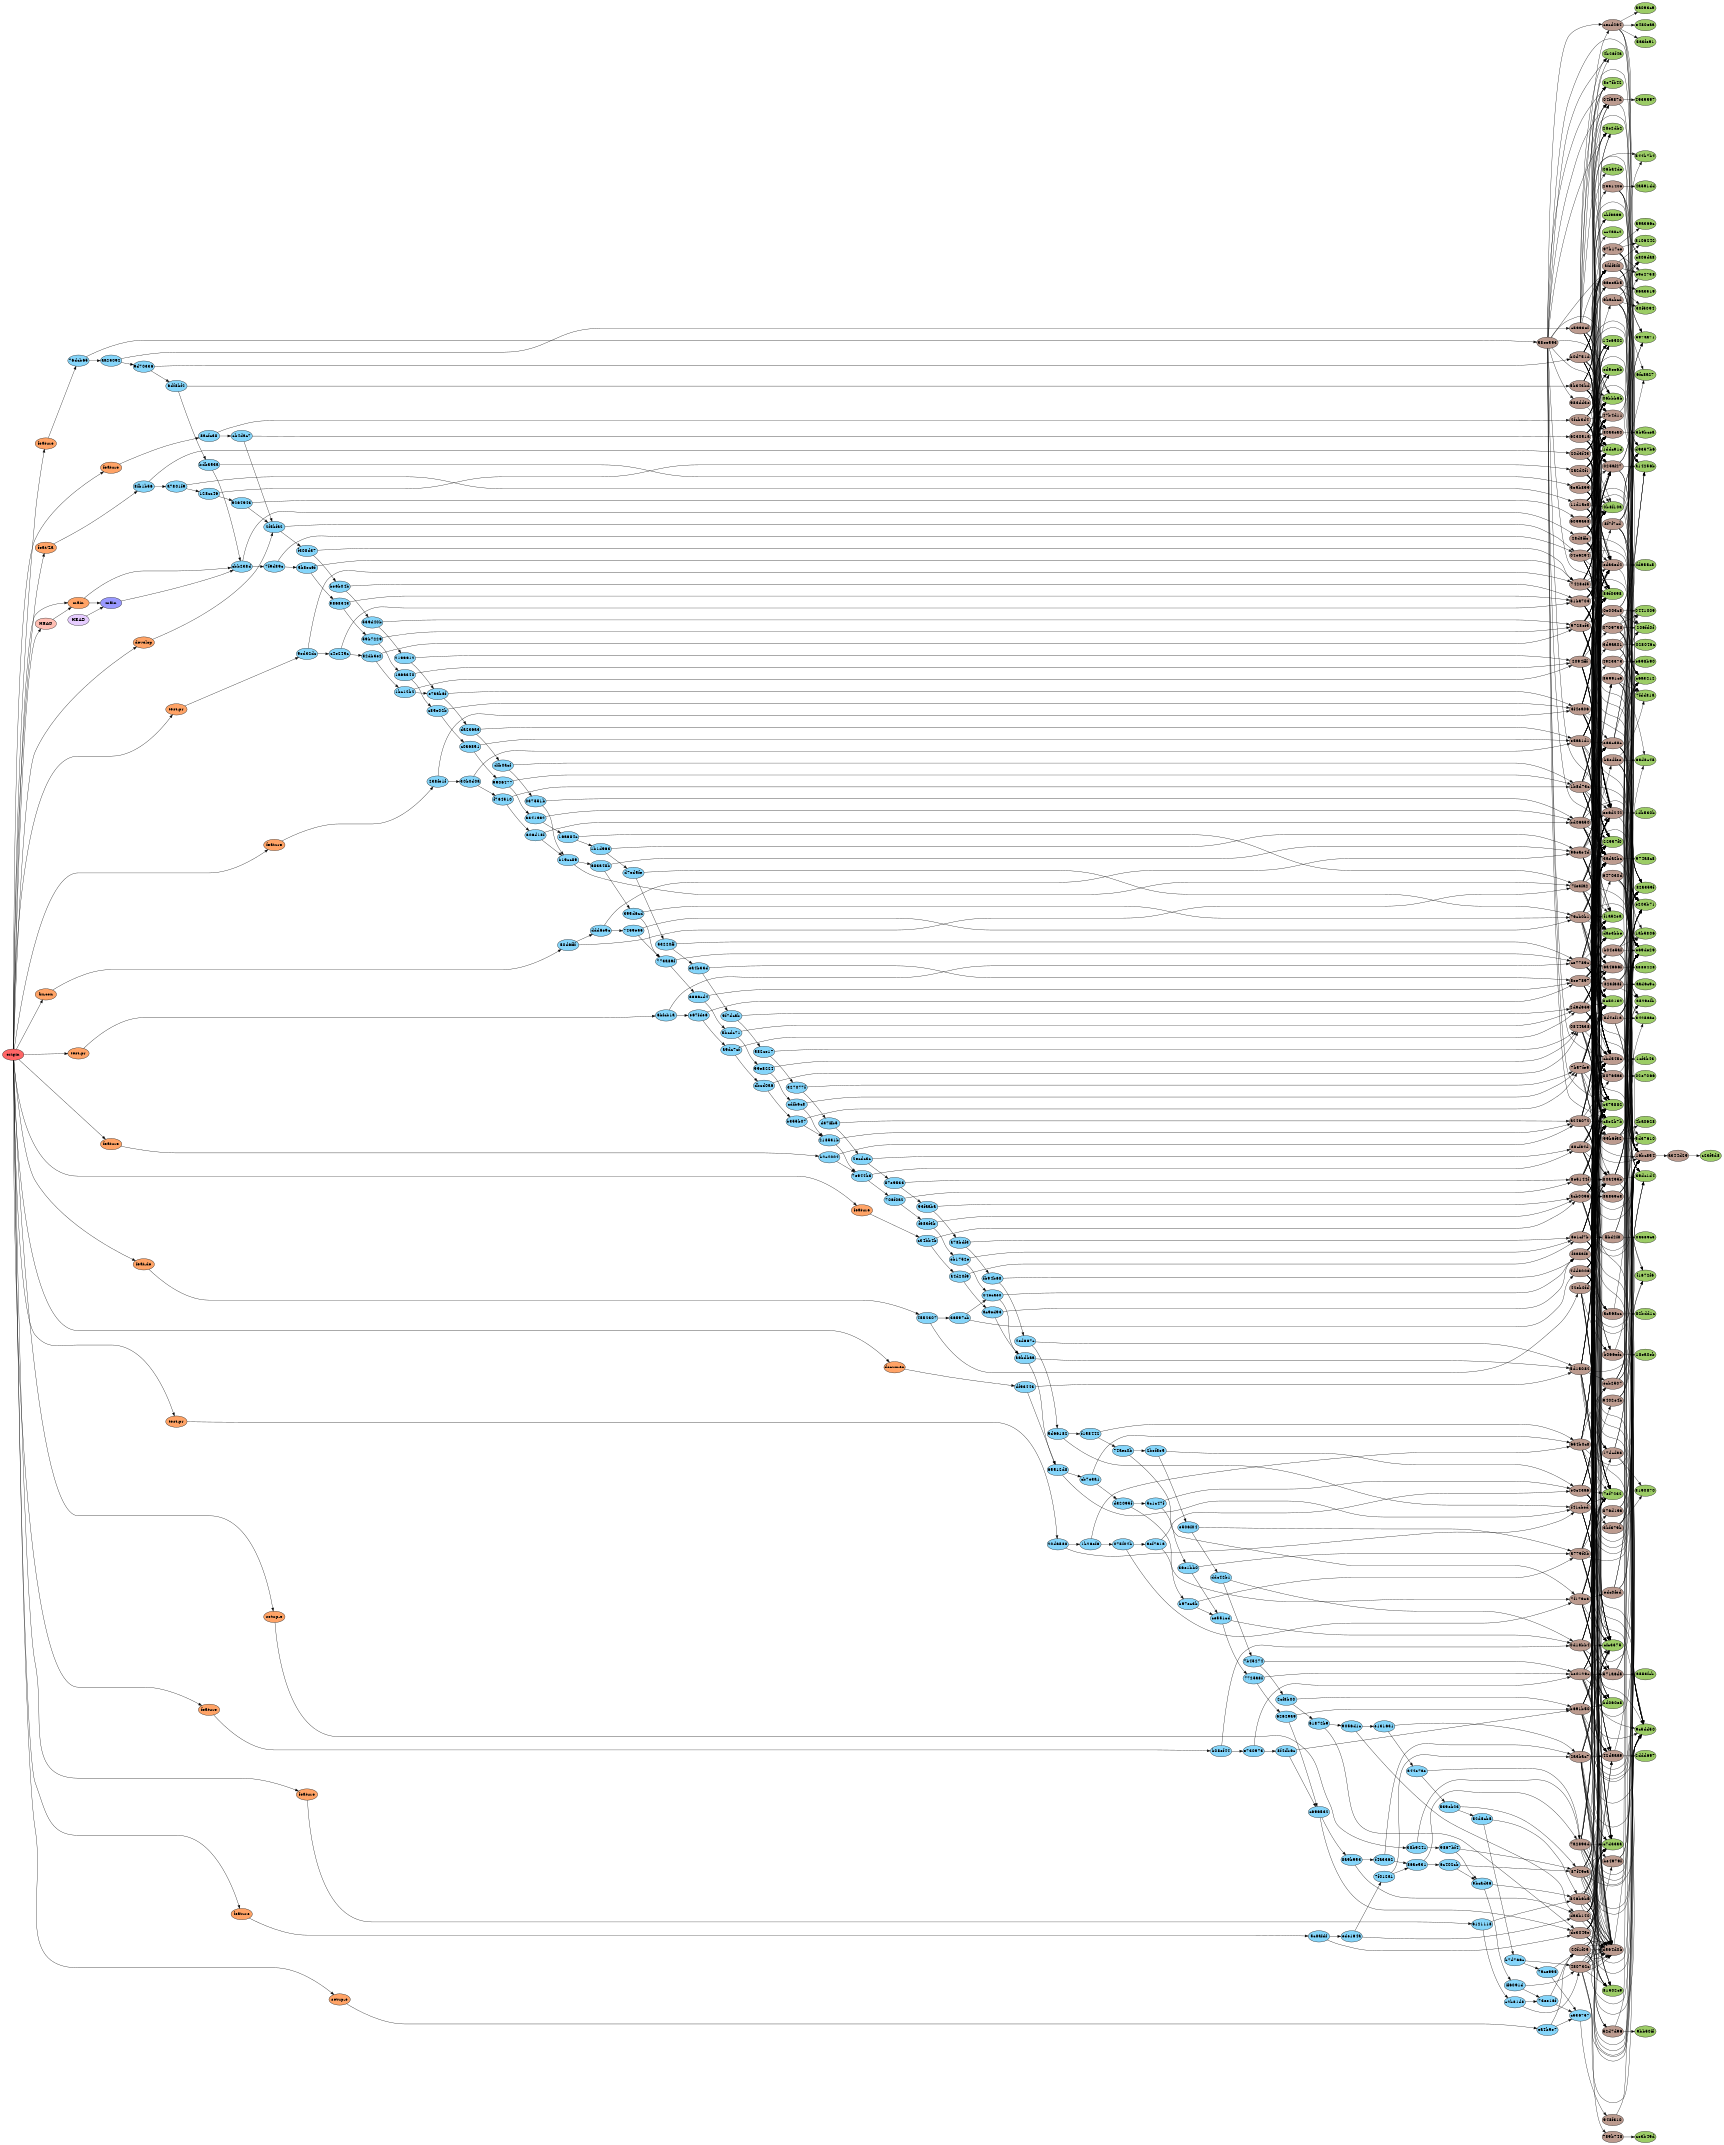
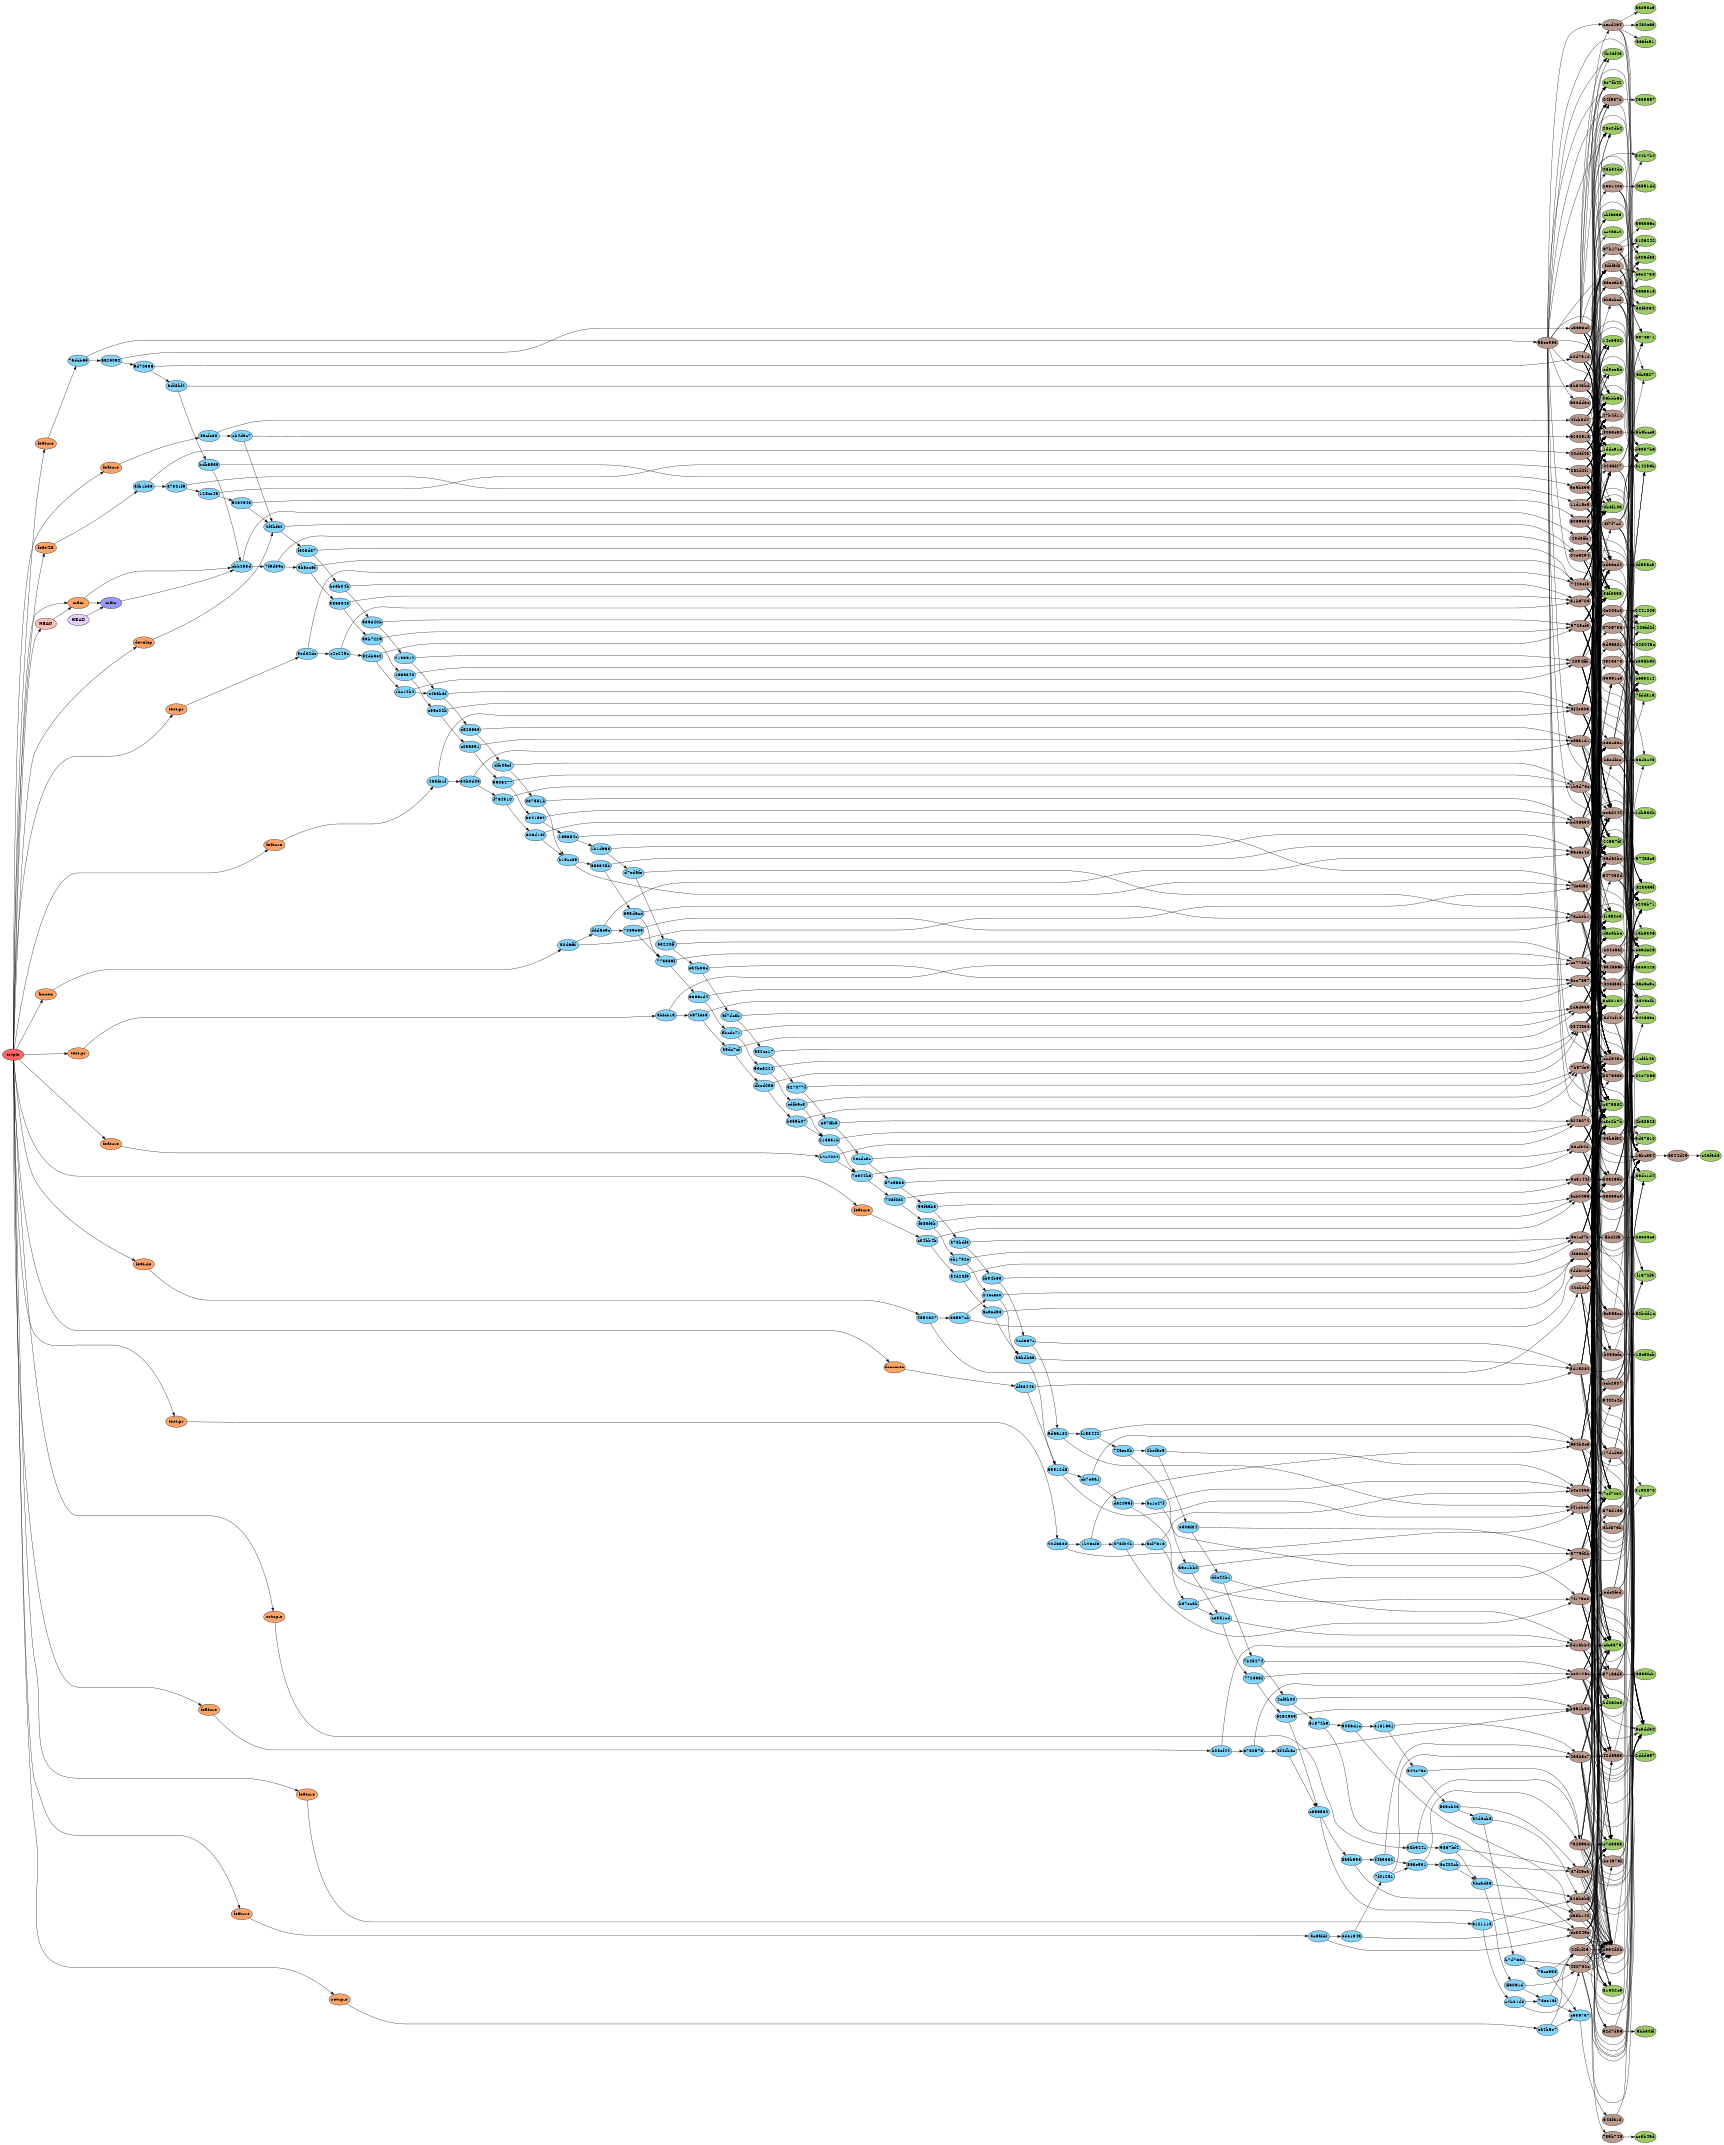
node "e7aab6f": label "e7aab6f" -> "e4aab6f"
